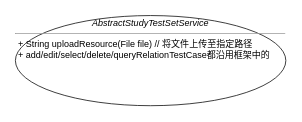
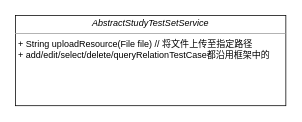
node "AbstractStudyTestSetService + String uploadResource(File file) // 将文件上传至指定路径 + add/edit/select/delete/queryRelationTestCase都沿用框架中的": shape ellipse -> rectangle
